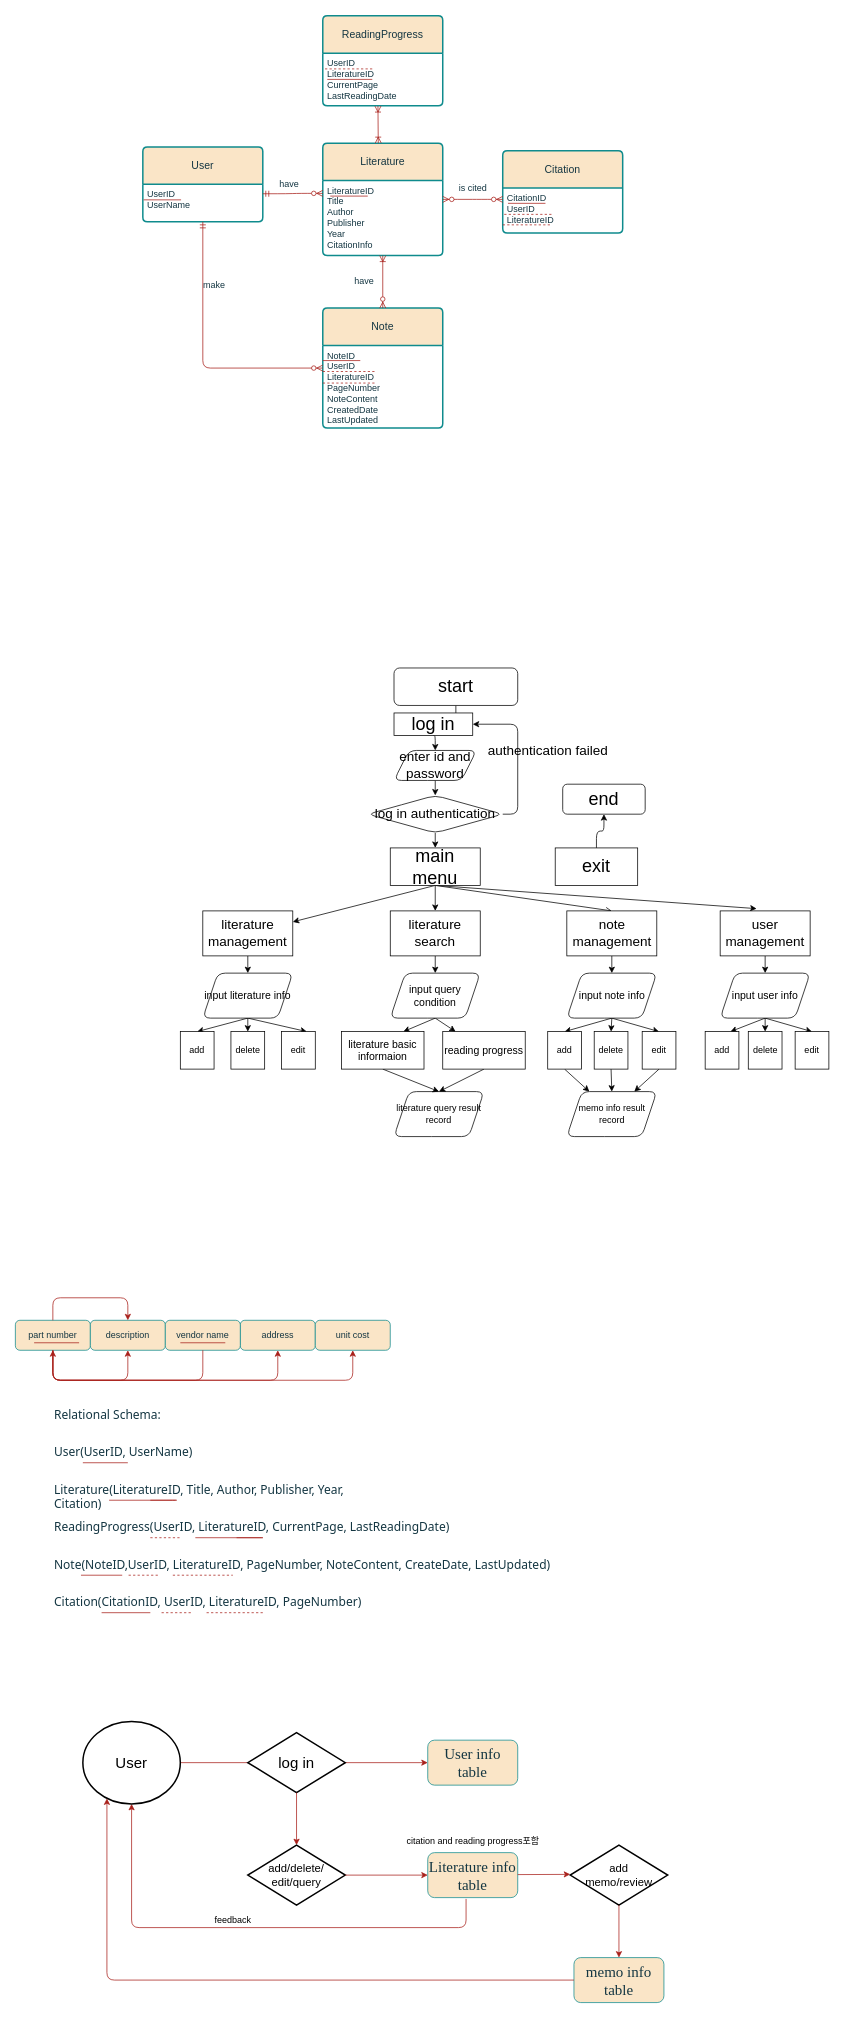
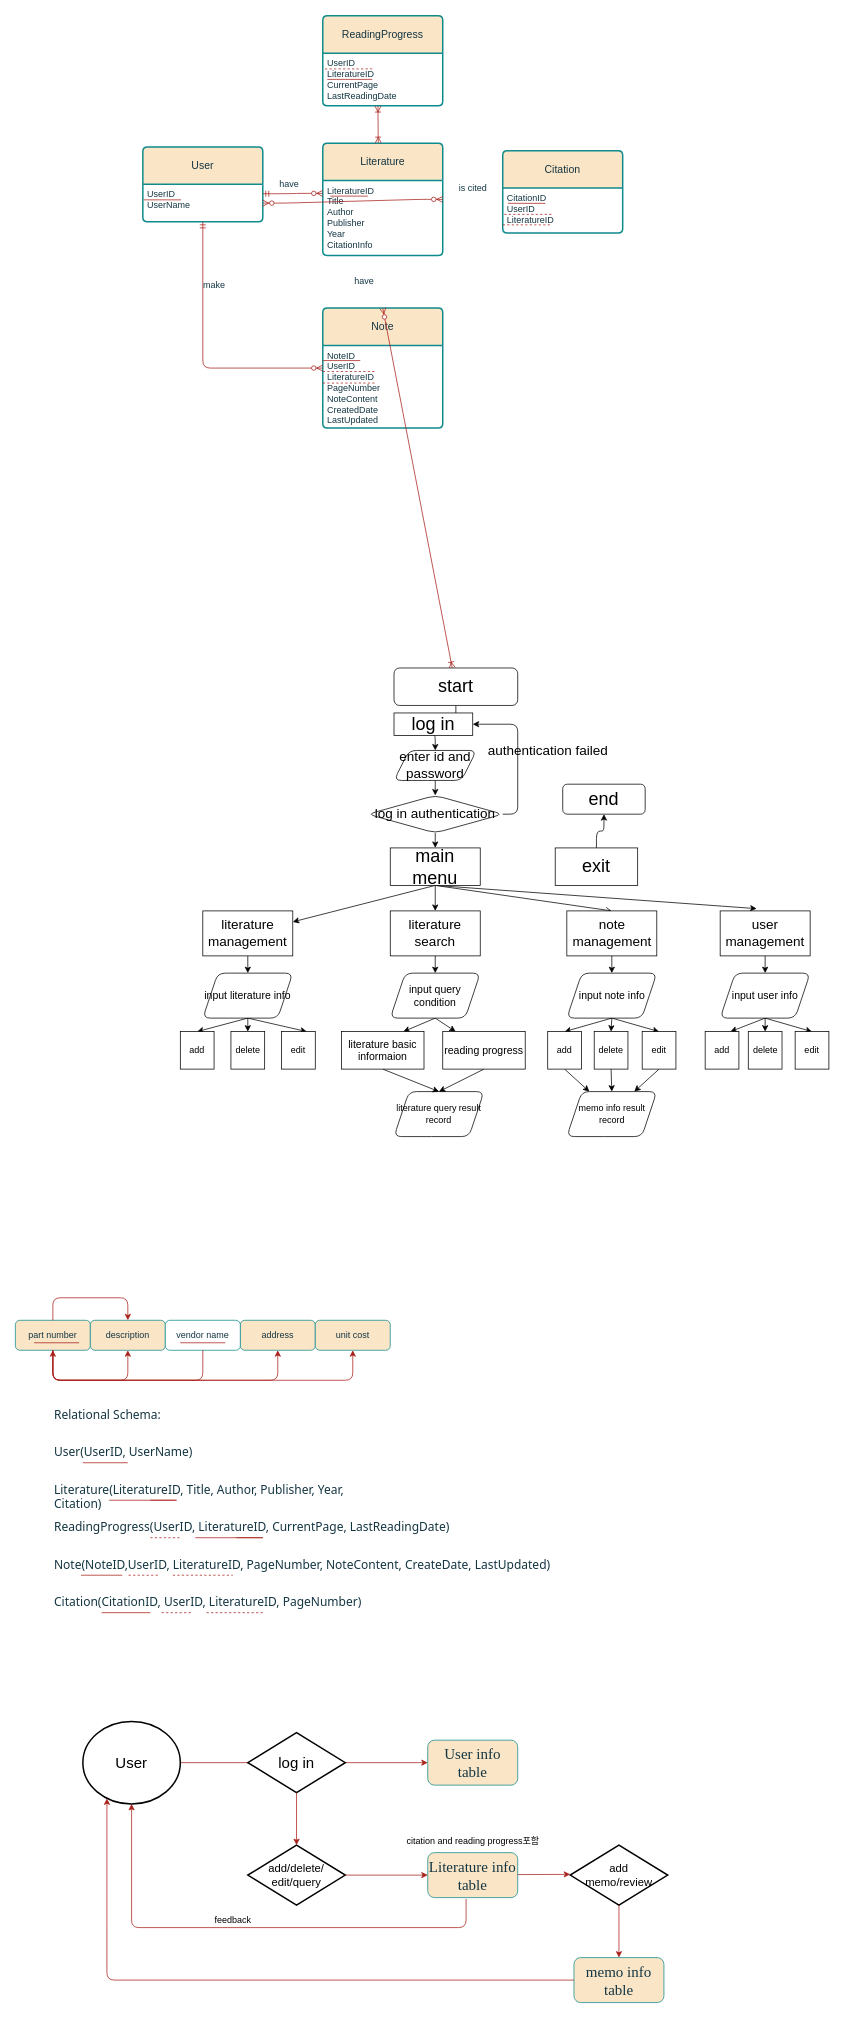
edge "CitationID UserID LiteratureID" -- "LiteratureIDTitleAuthorPublisherYearCitationInfo": now "UserID UserName" -- "LiteratureIDTitleAuthorPublisherYearCitationInfo"
edge "LiteratureIDTitleAuthorPublisherYearCitationInfo" -- "Note": now "start" -- "Note"
node "vendor name": fillcolor #fae5c7 -> #ffffff
